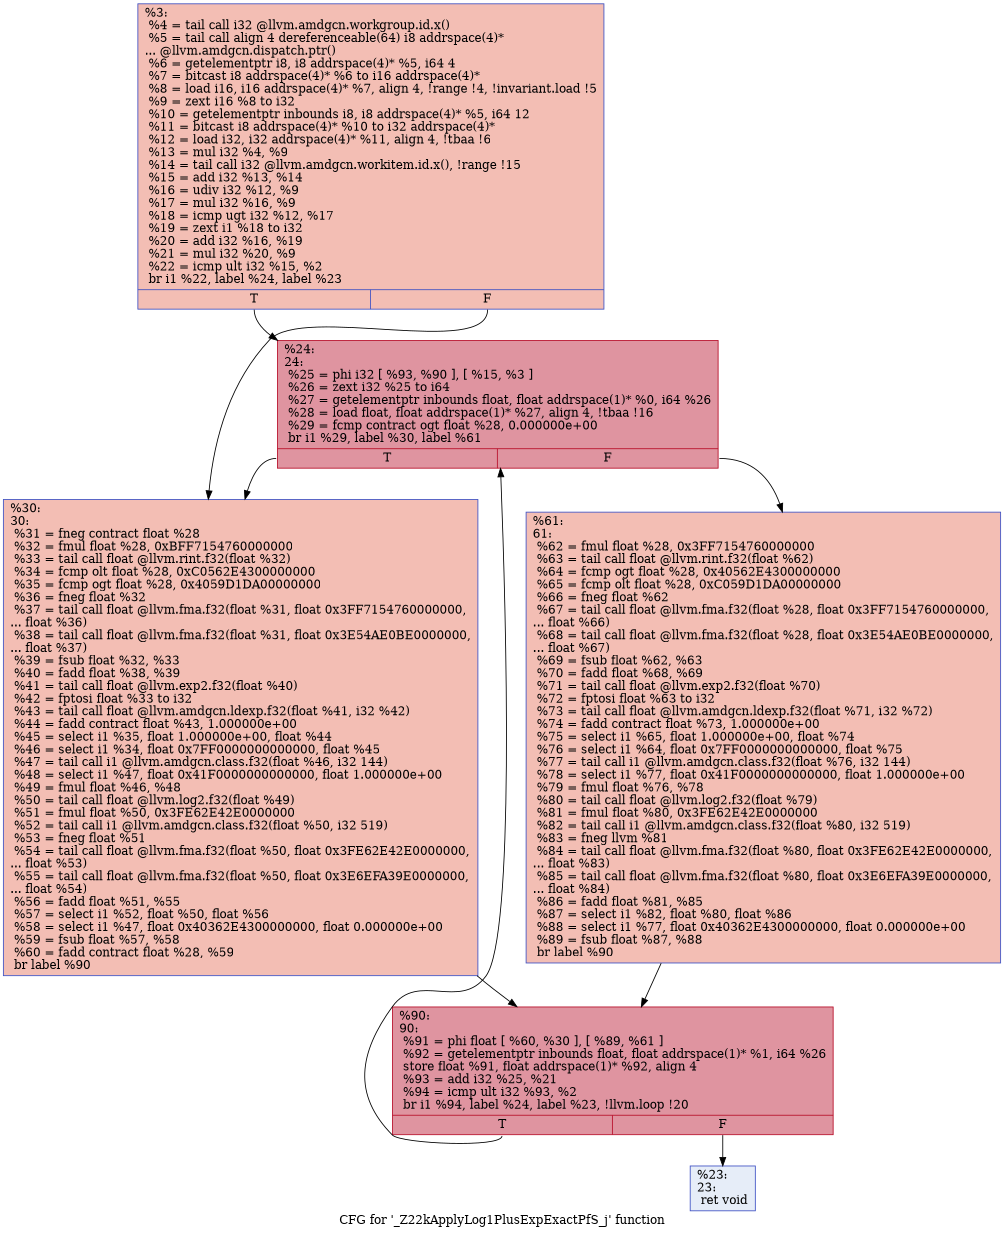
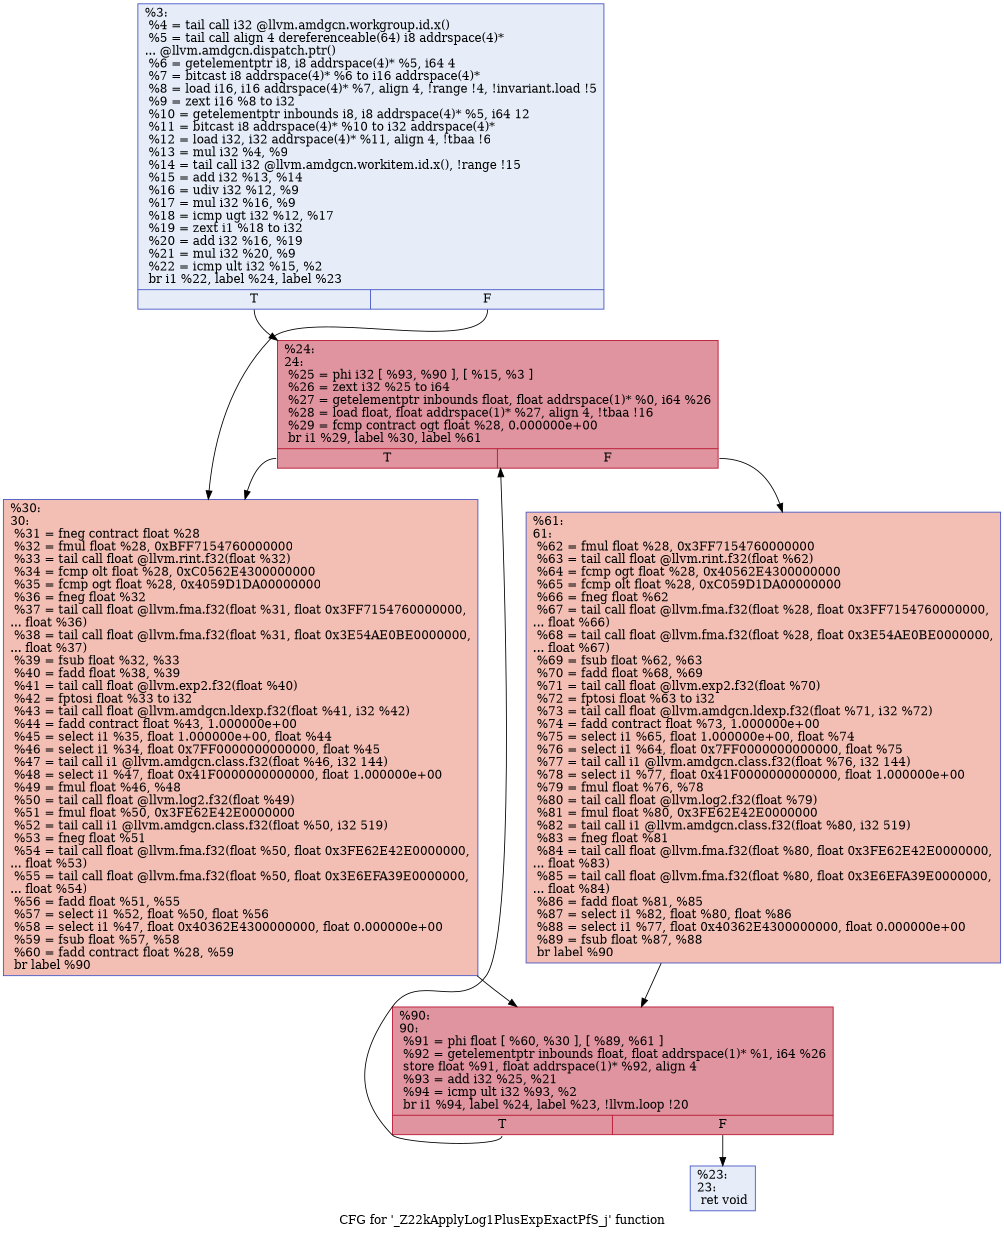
node "%3:": fillcolor #e36c5570 -> #c7d7f070
node "%61:": text "%83 = fneg llvm %81" -> "%83 = fneg float %81"
